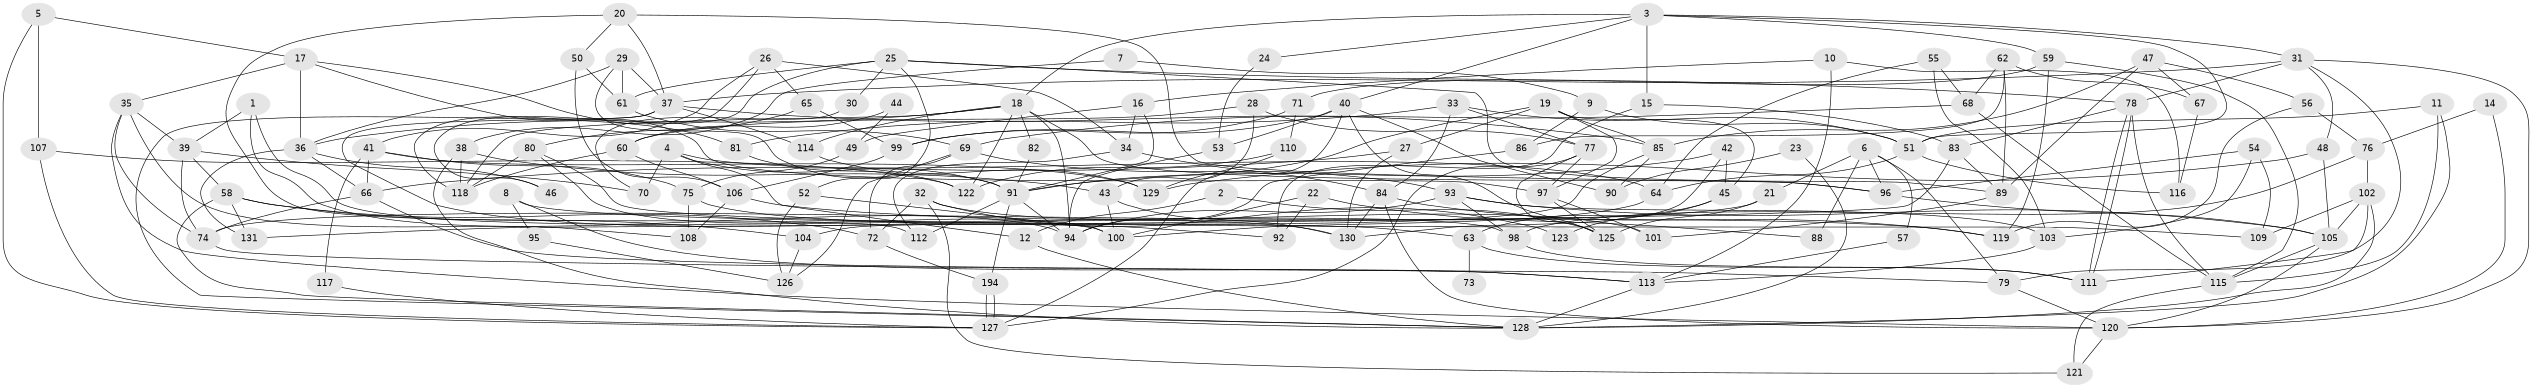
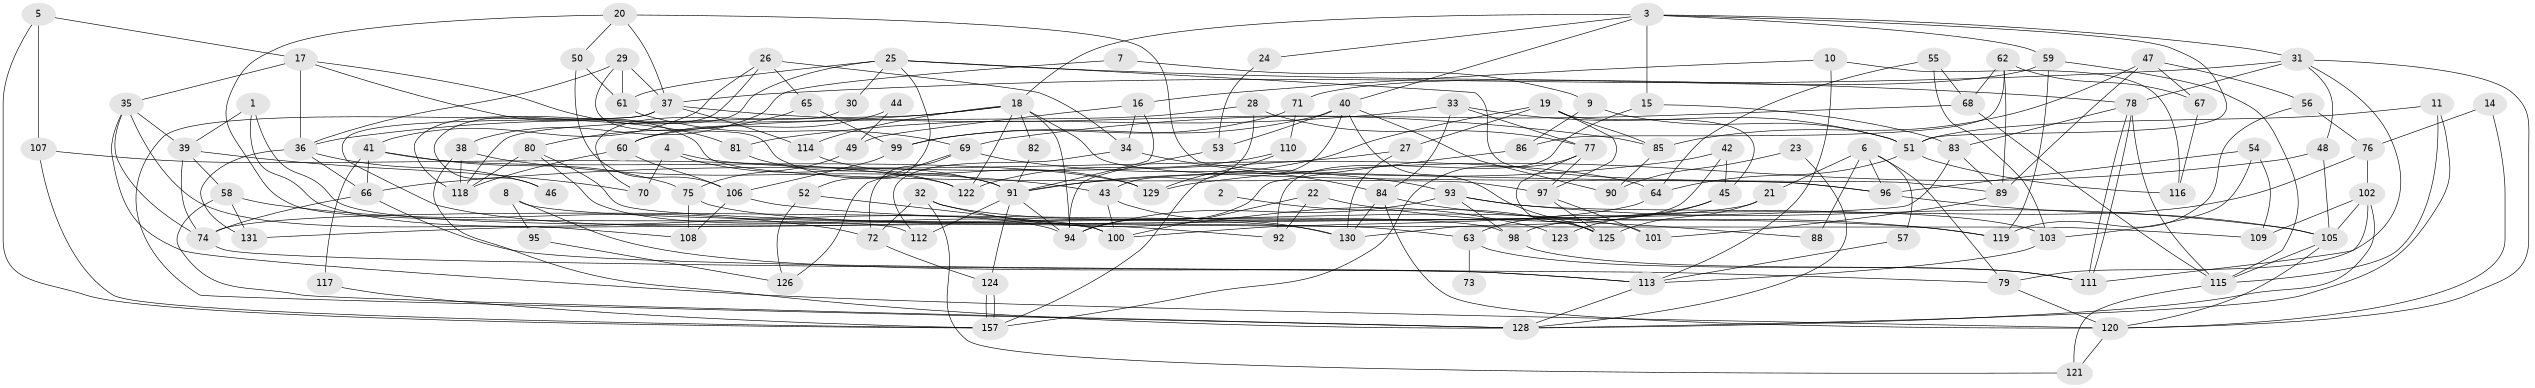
node "104": removed
node "12": removed
node "194": label "194" -> "124"
node "127": label "127" -> "157"
